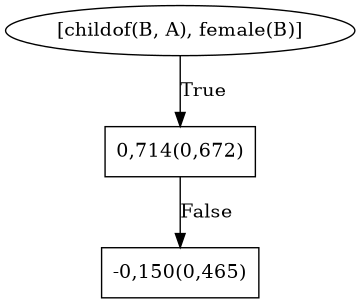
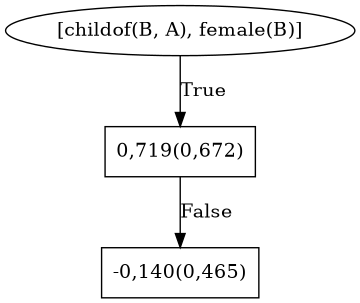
node "0,714(0,672)": label "0,714(0,672)" -> "0,719(0,672)"
node "-0,150(0,465)": label "-0,150(0,465)" -> "-0,140(0,465)"
